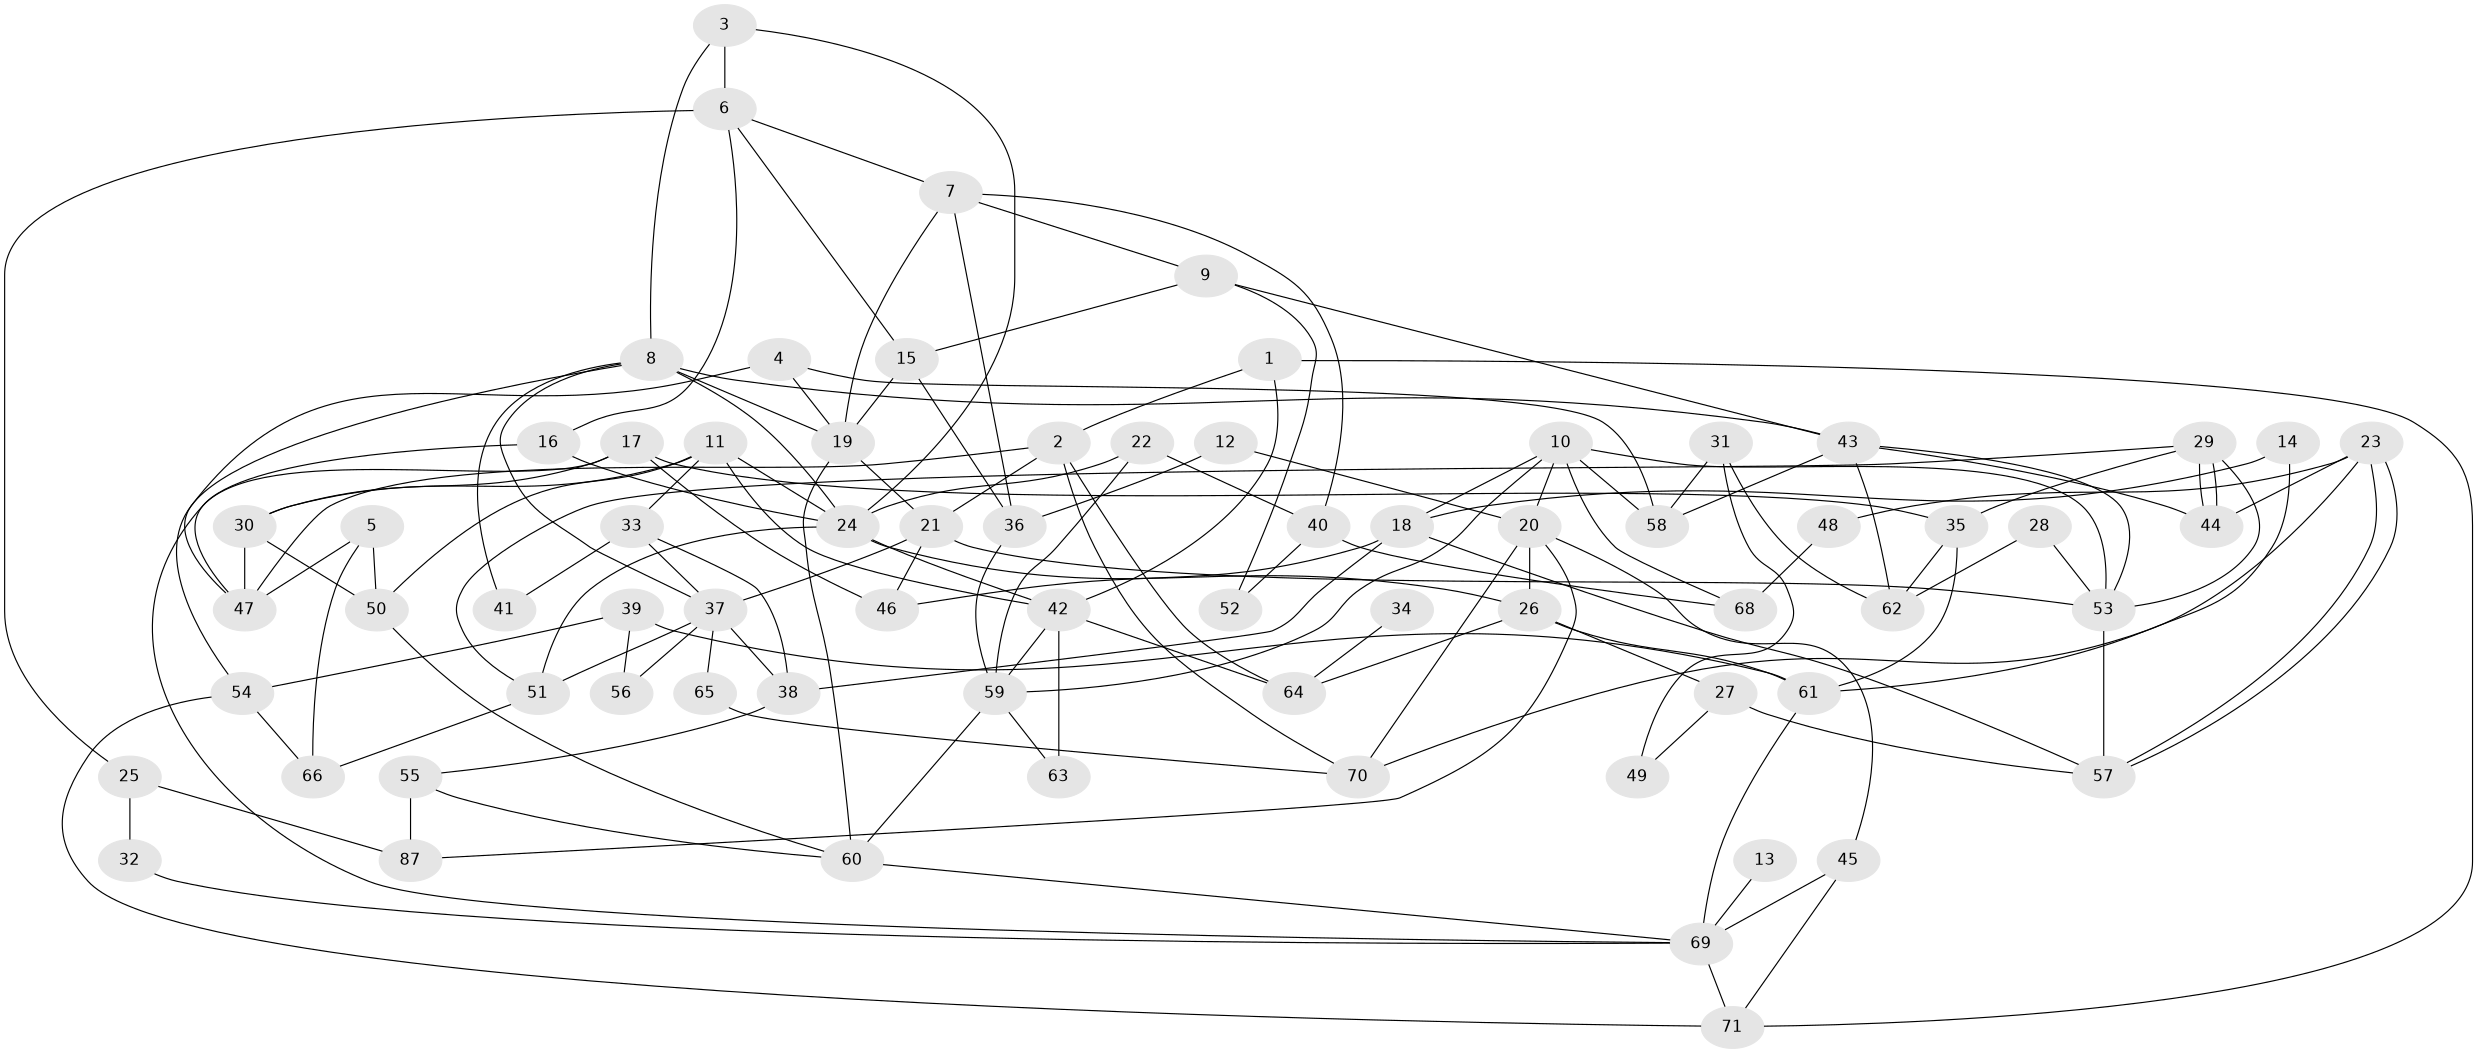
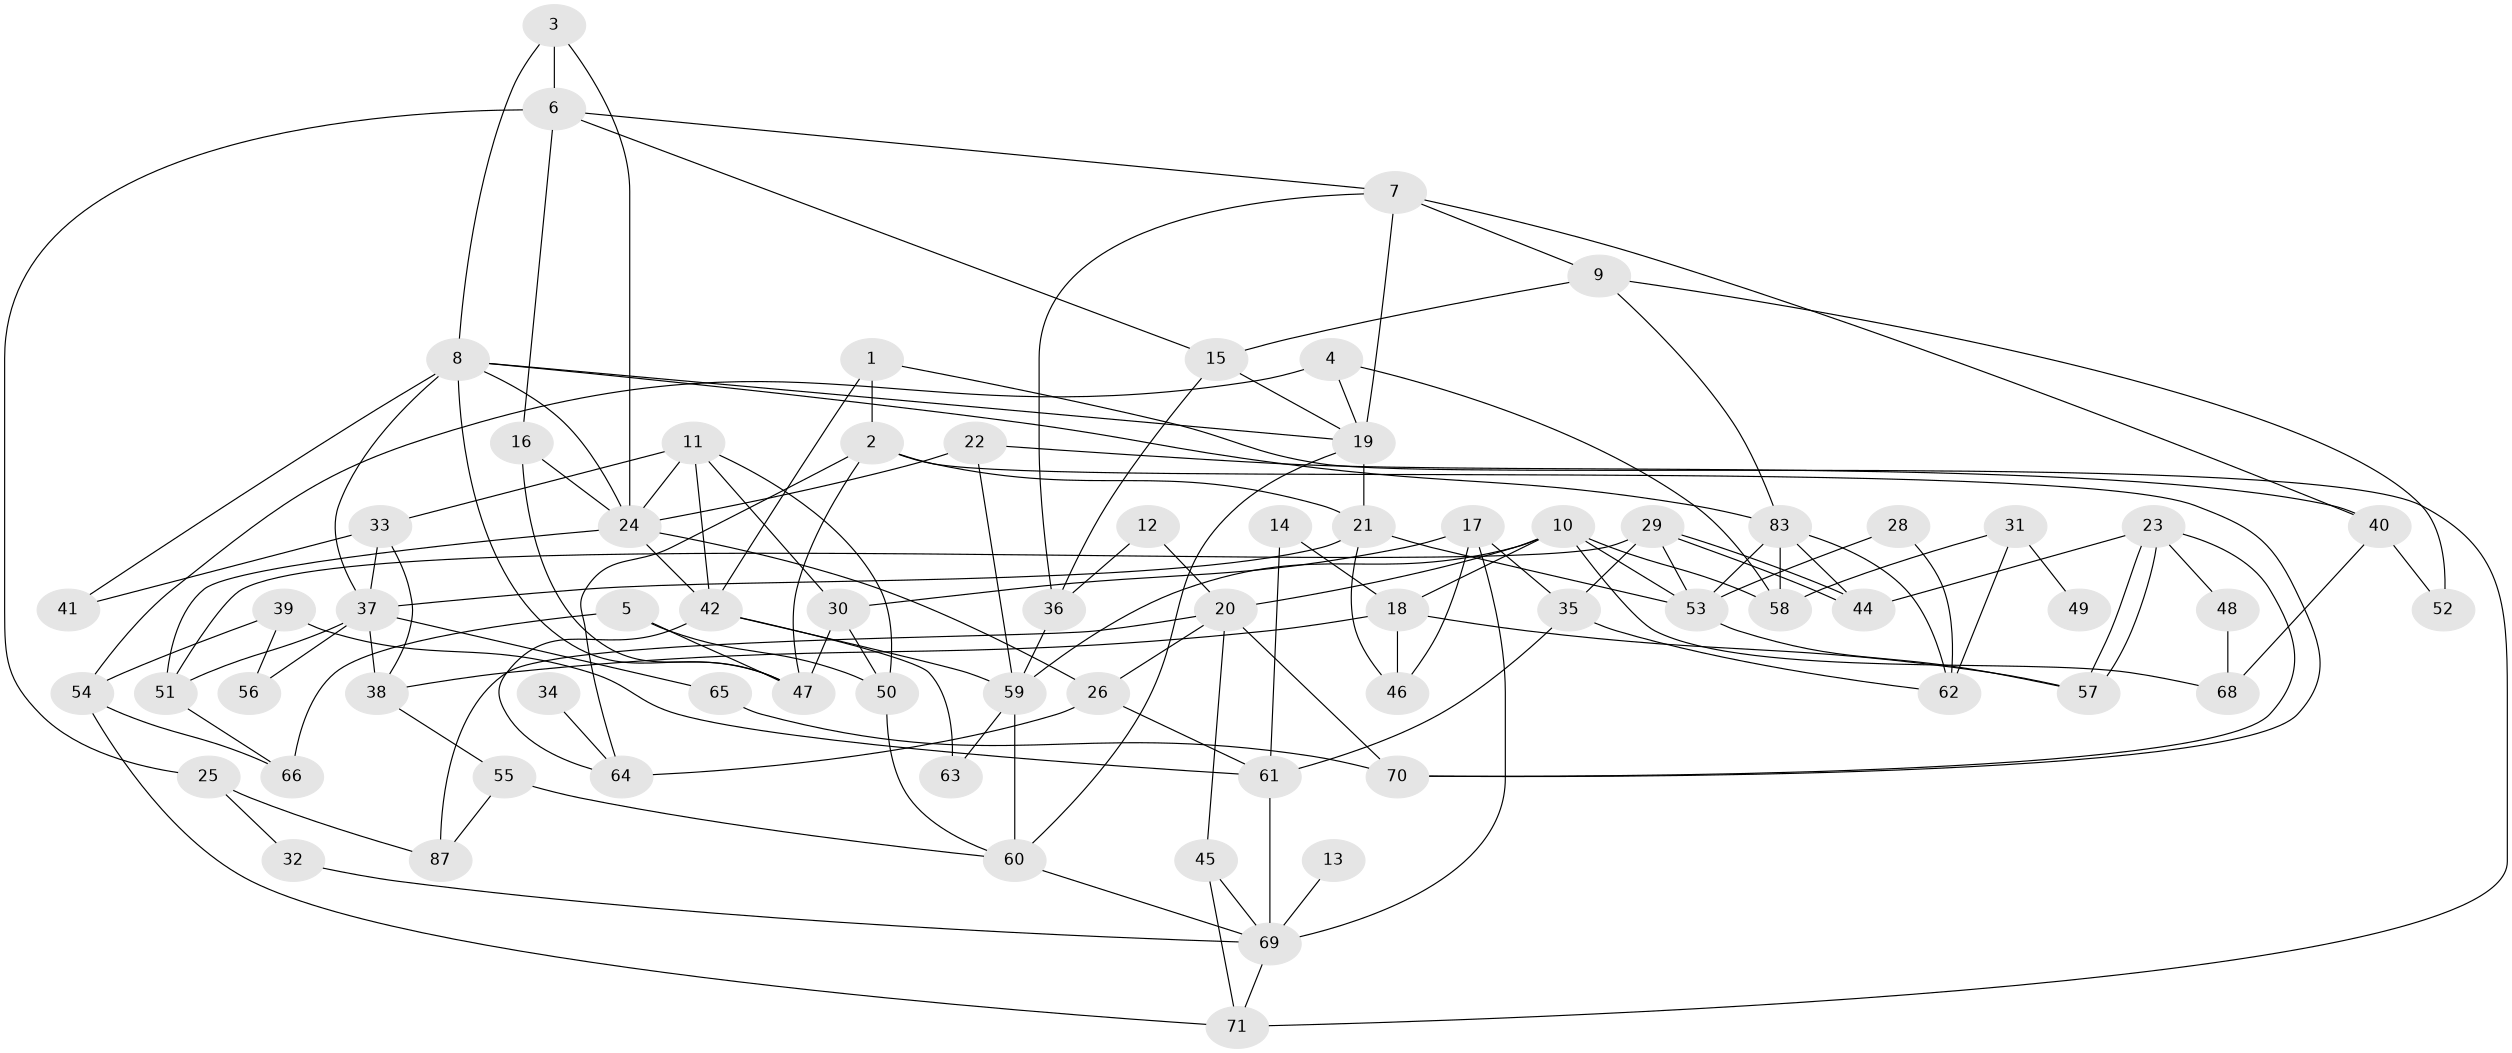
node "43": label "43" -> "83"
node "27": removed
